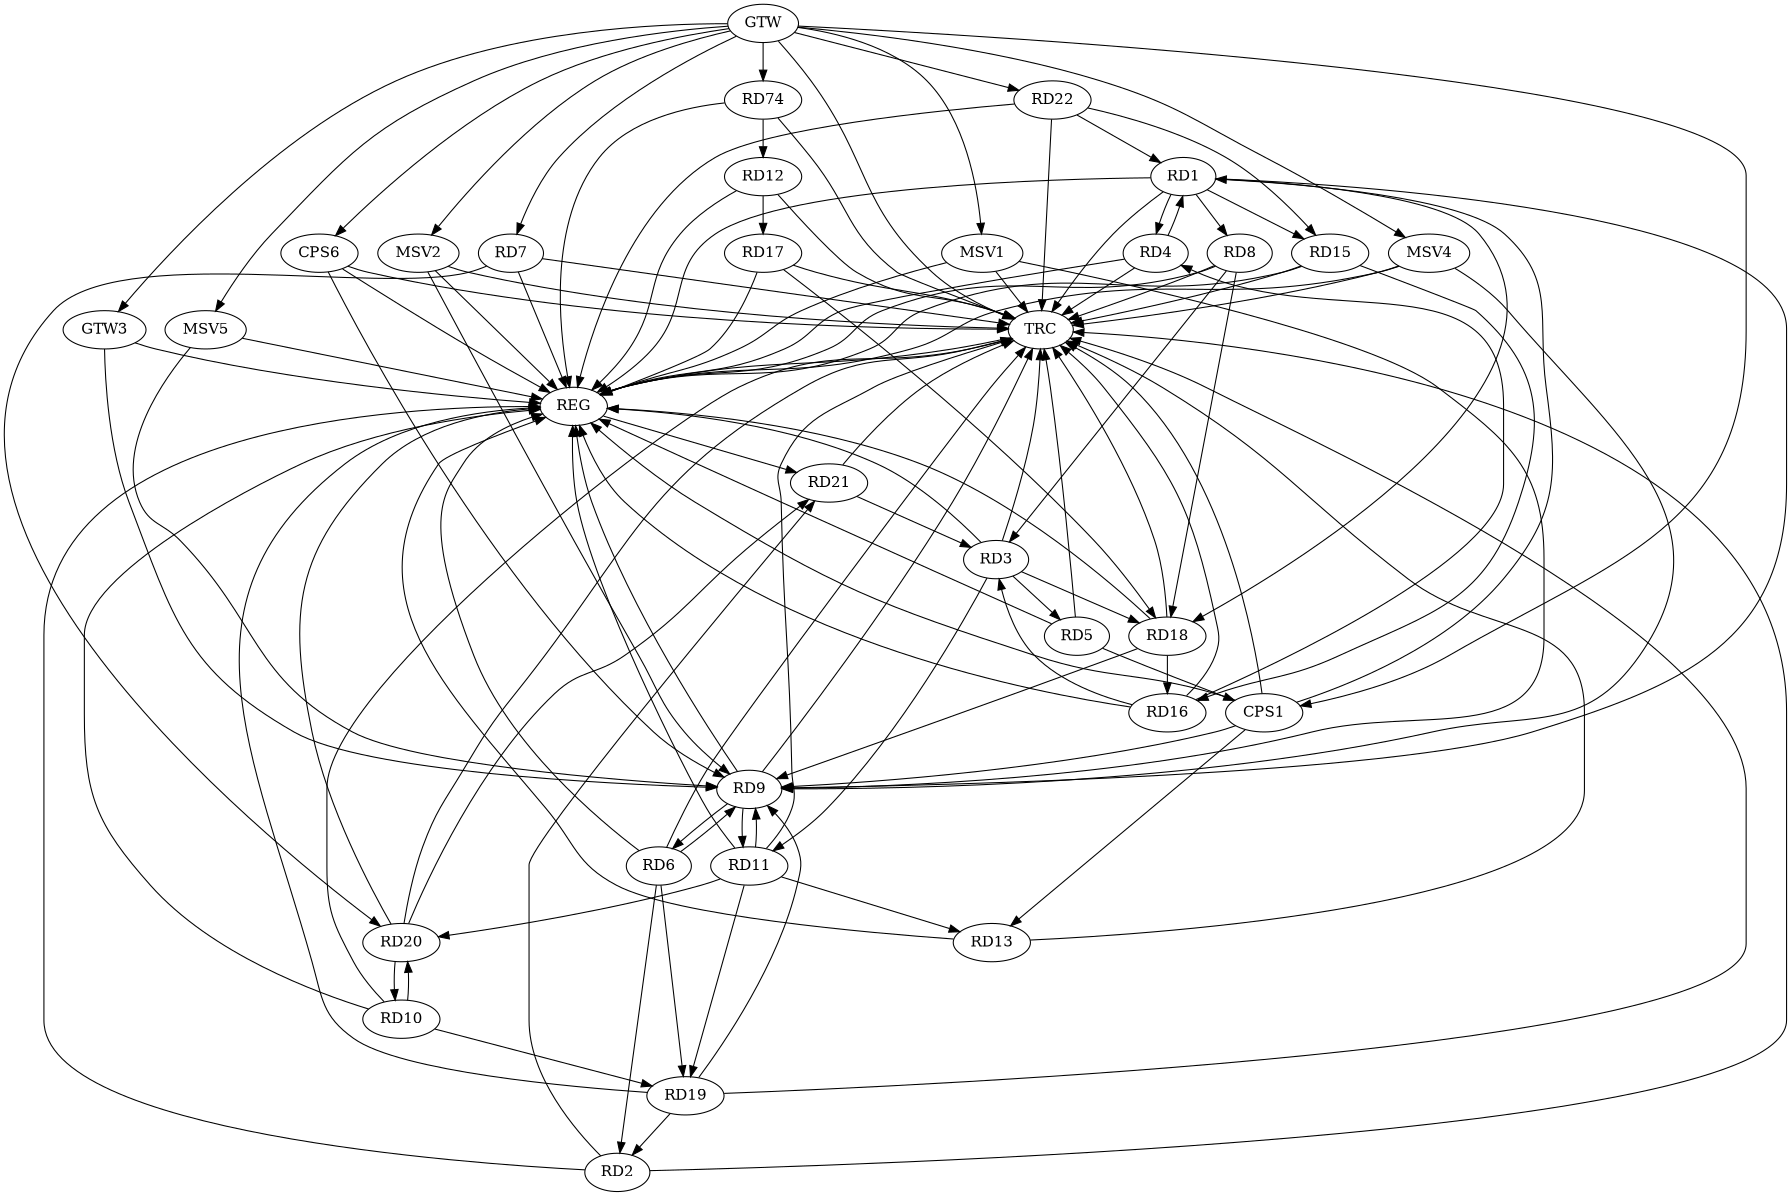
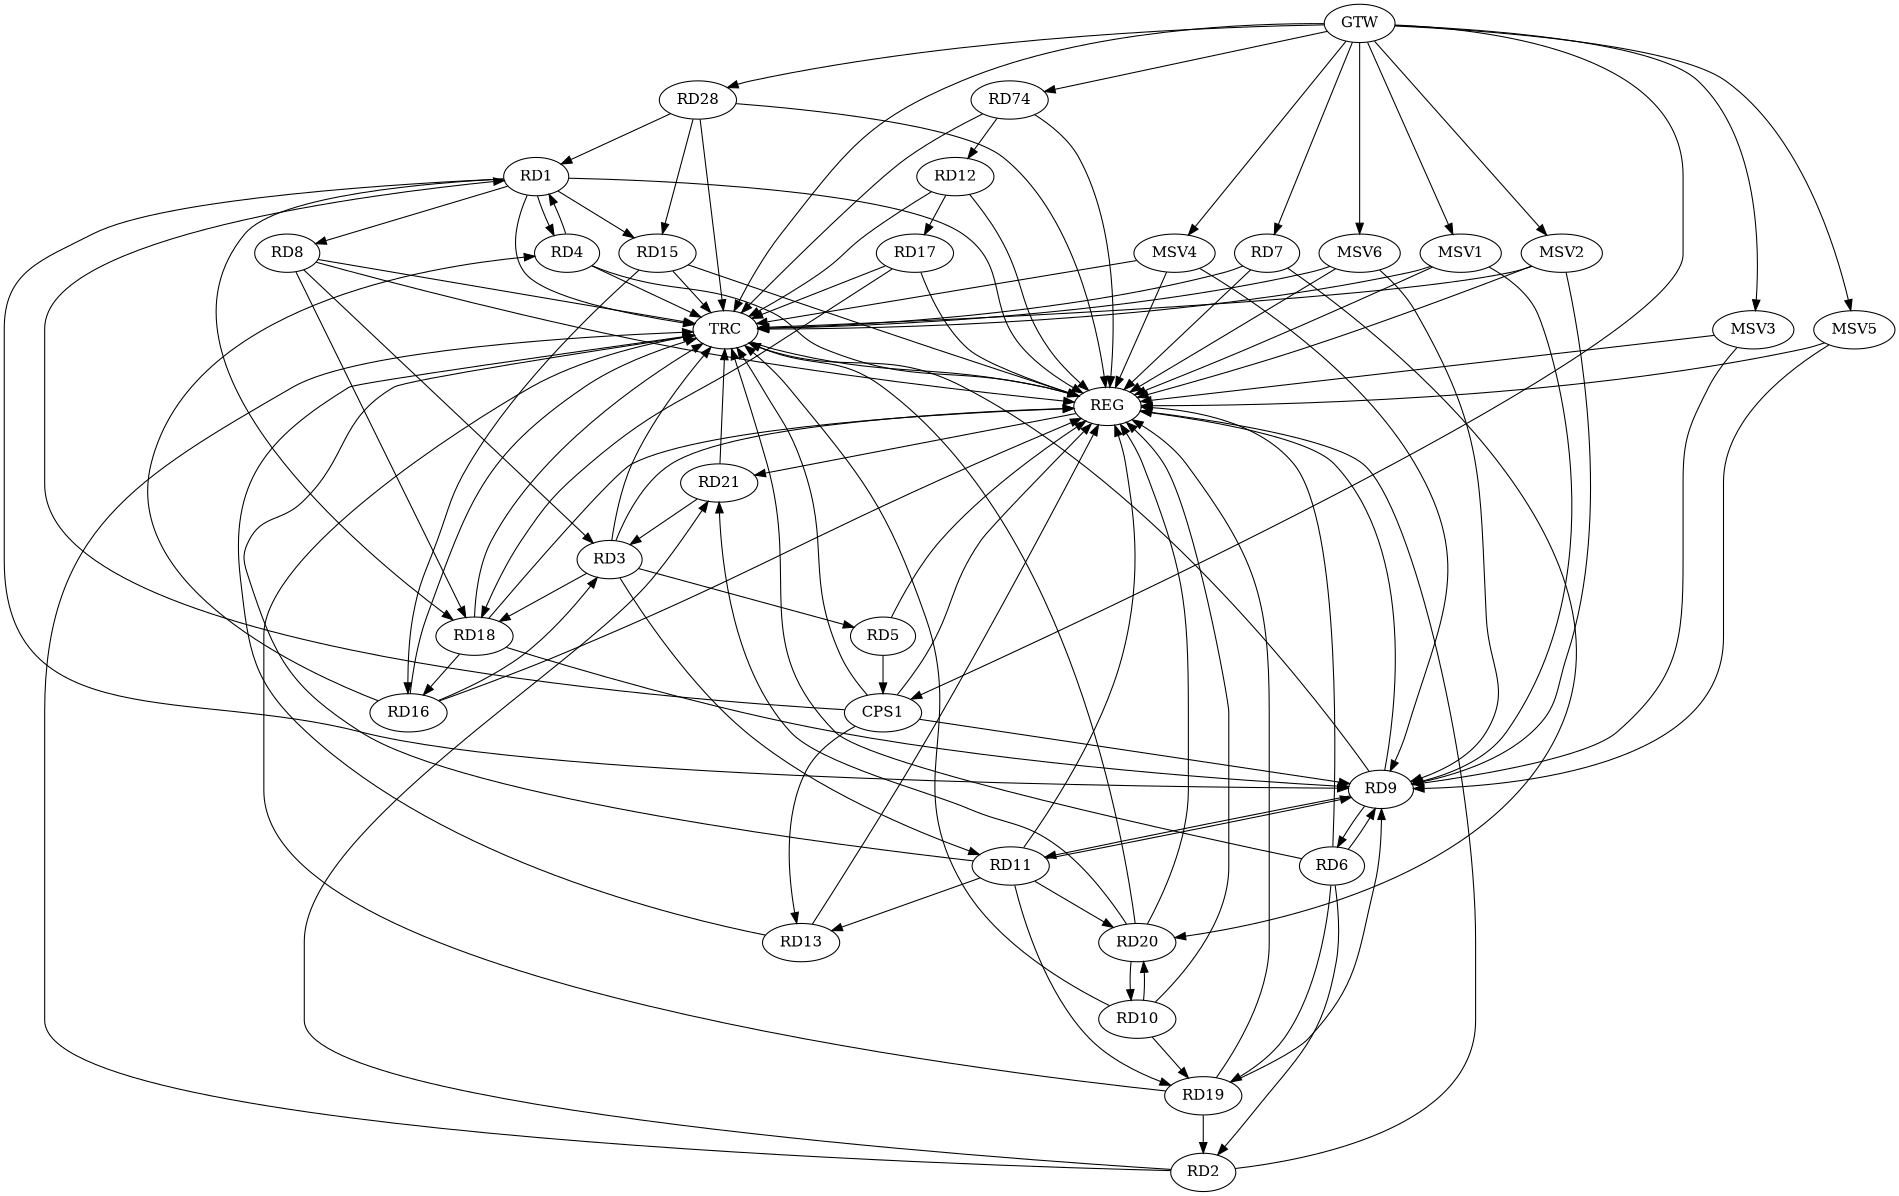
node "RD22": label "RD22" -> "RD28"
node "CPS6": label "CPS6" -> "MSV6"
node "GTW3": label "GTW3" -> "MSV3"
edge "RD5" -> "TRC": removed
